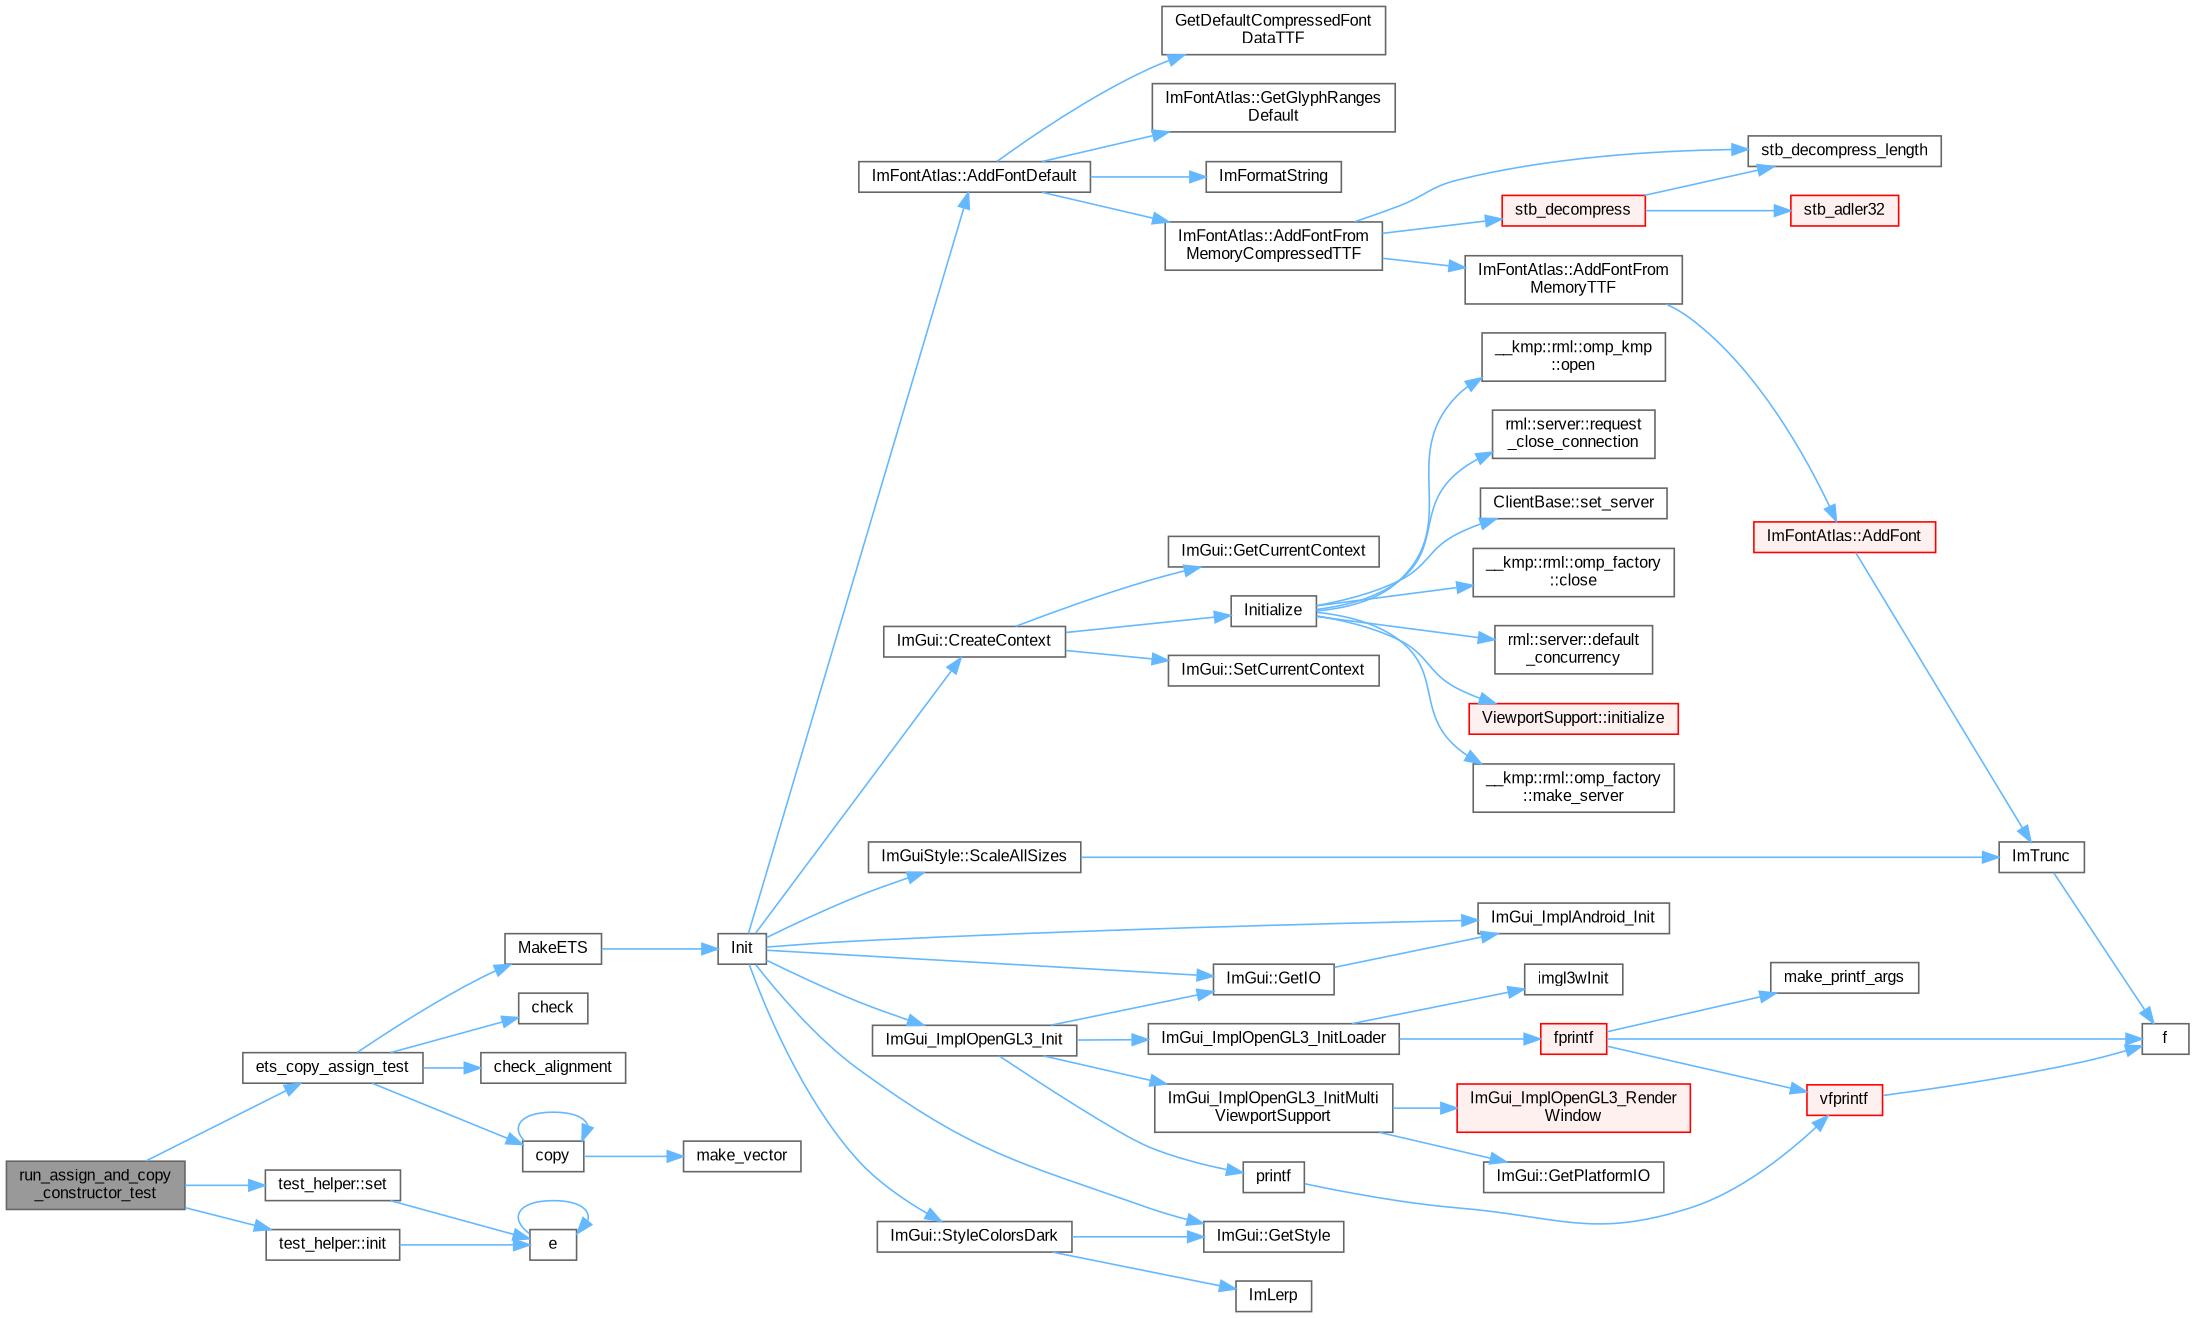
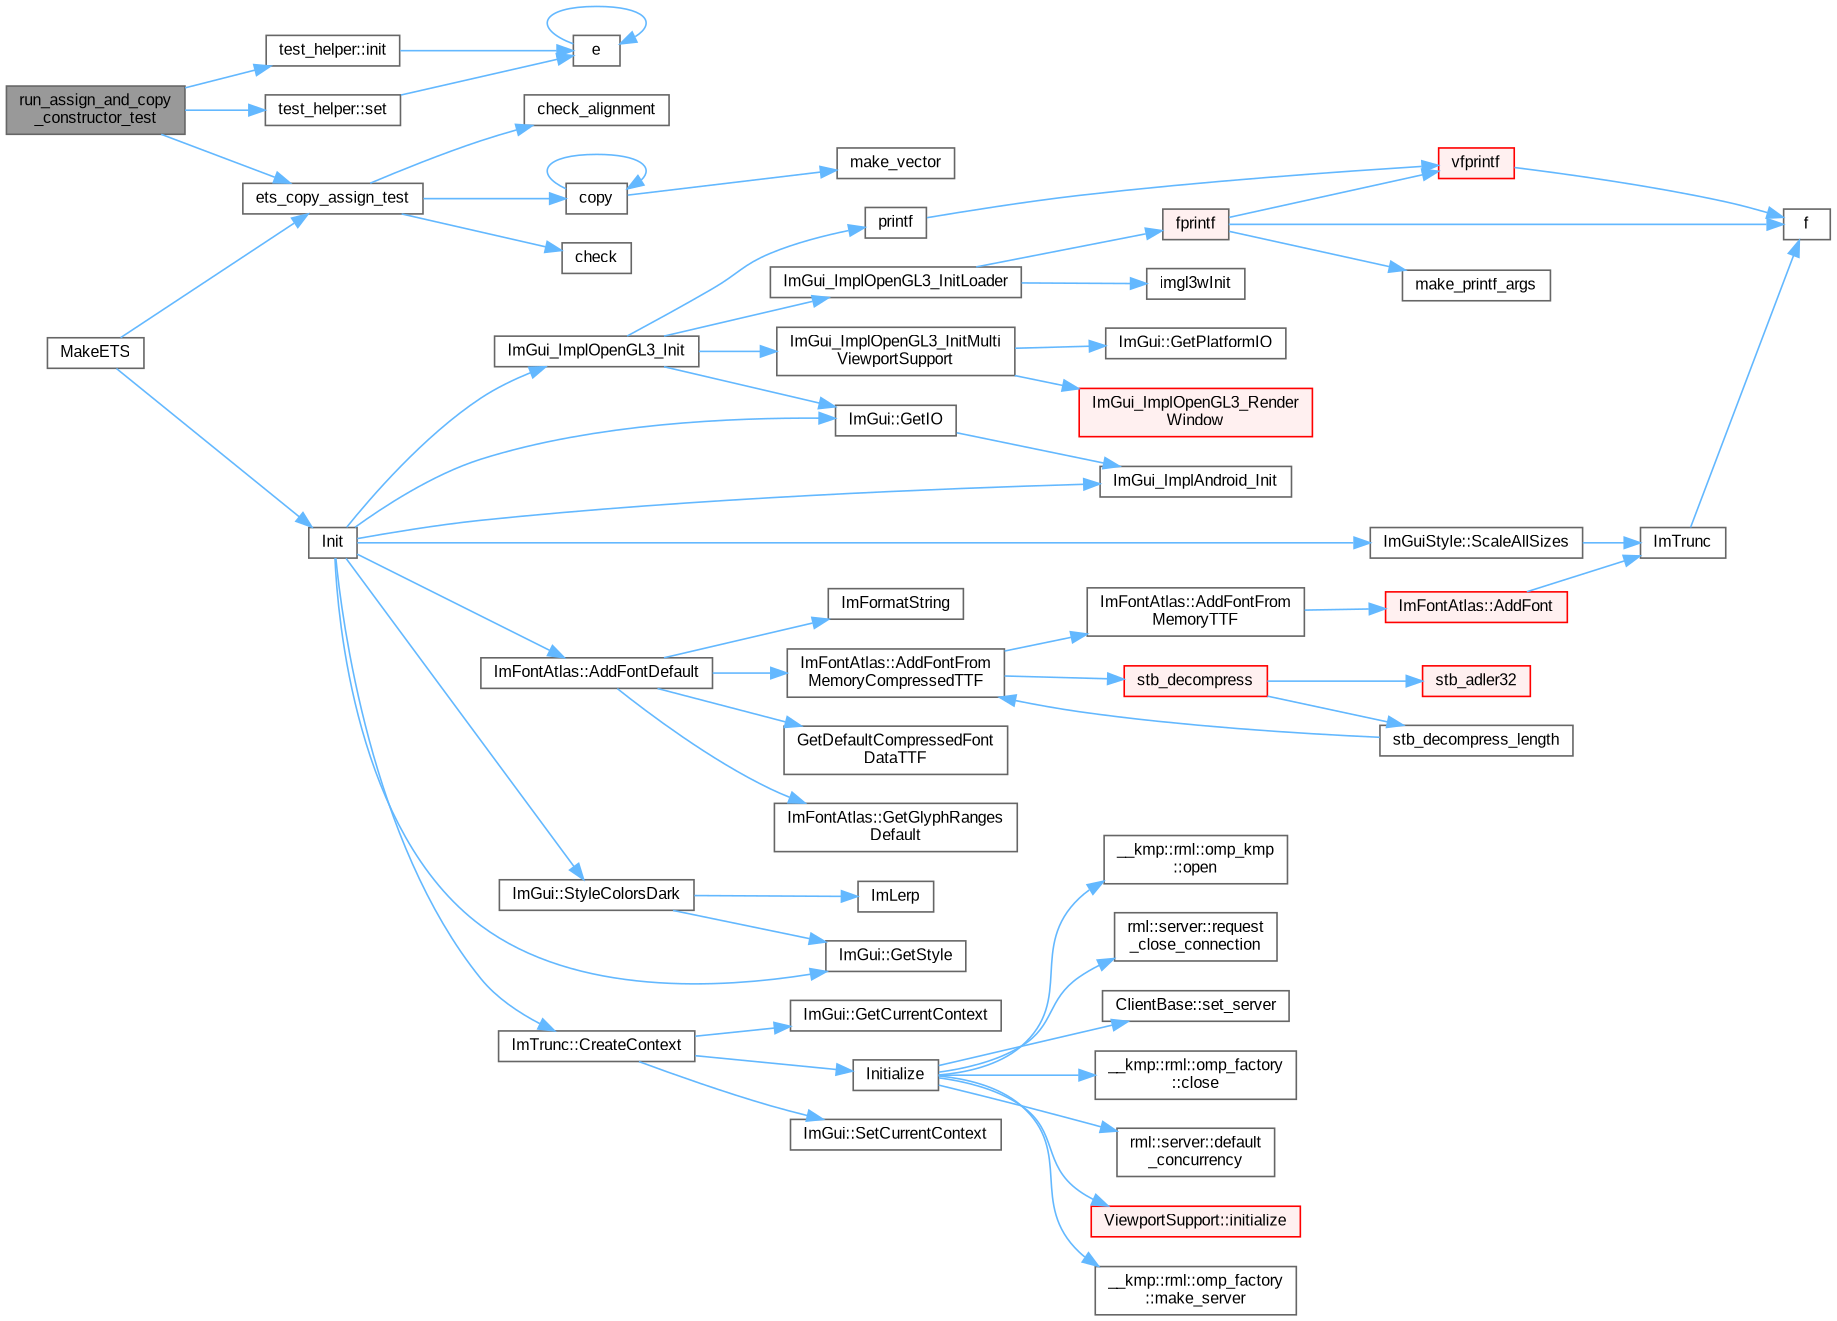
edge "ImFontAtlas::AddFontFrom MemoryCompressedTTF" -> "stb_decompress_length": reversed
node "ImGui::CreateContext": label "ImGui::CreateContext" -> "ImTrunc::CreateContext"
edge "ets_copy_assign_test" -> "MakeETS": reversed
node "fprintf": color red -> grey40
